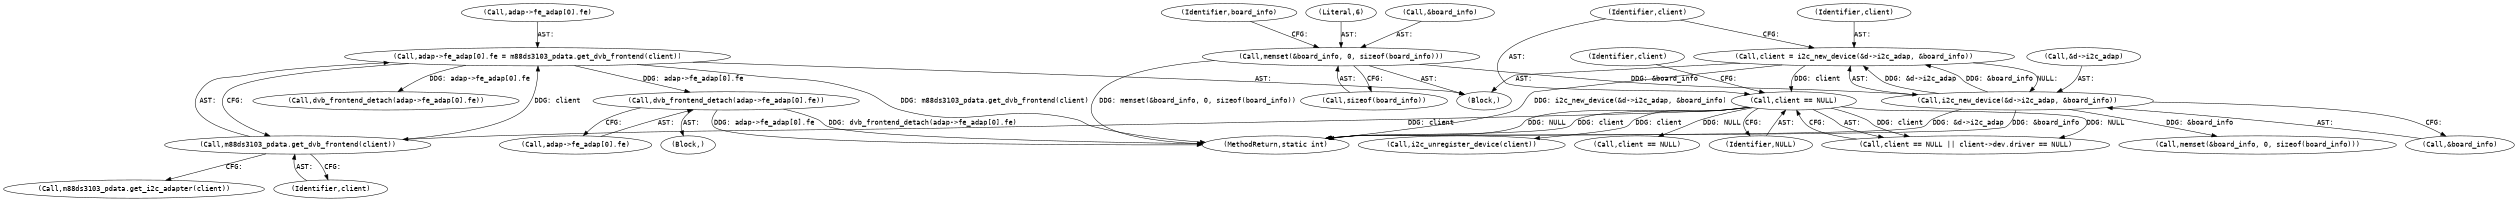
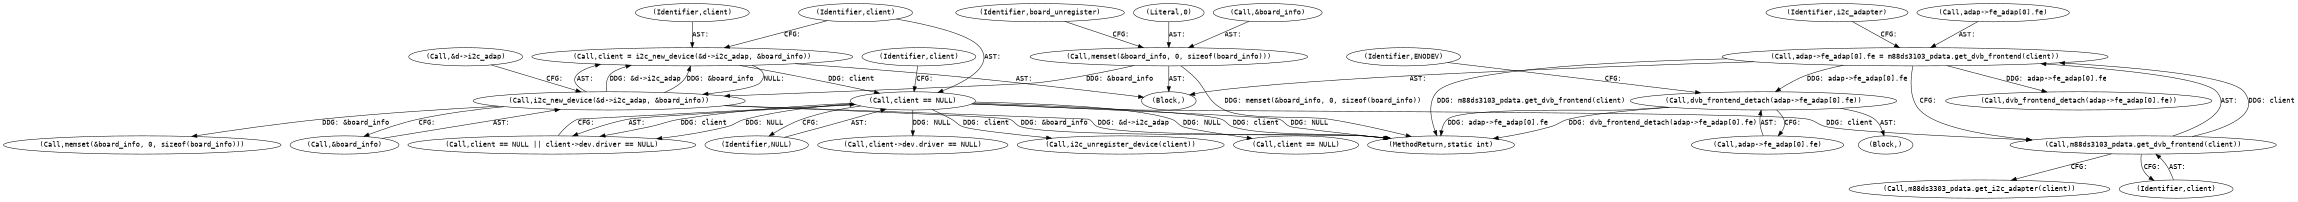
node "(Identifier,board_info)": label "(Identifier,board_info)" -> "(Identifier,board_unregister)"
node "(Literal,6)": label "(Literal,6)" -> "(Literal,0)"
node "(Identifier,i2c_adapter)": added
node "(Identifier,ENODEV)": added
edge "(Call,&d->i2c_adap)" -> "(Call,i2c_new_device(&d->i2c_adap, &board_info))": label "AST: " -> "CFG: "
edge "(Call,client = i2c_new_device(&d->i2c_adap, &board_info))" -> "(MethodReturn,static int)": removed, label "DDG: i2c_new_device(&d->i2c_adap, &board_info)"
node "(Call,sizeof(board_info))": removed
node "(Call,client->dev.driver == NULL)": added
node "(Call,m88ds3103_pdata.get_i2c_adapter(client))": label "(Call,m88ds3103_pdata.get_i2c_adapter(client))" -> "(Call,m88ds3303_pdata.get_i2c_adapter(client))"
